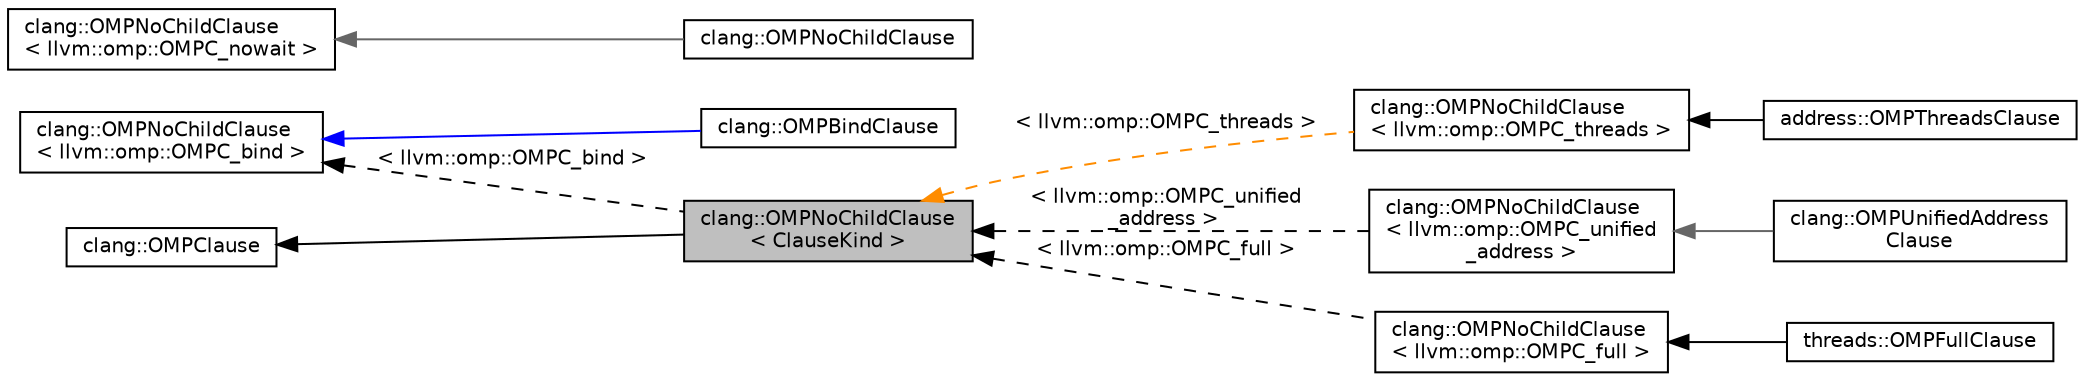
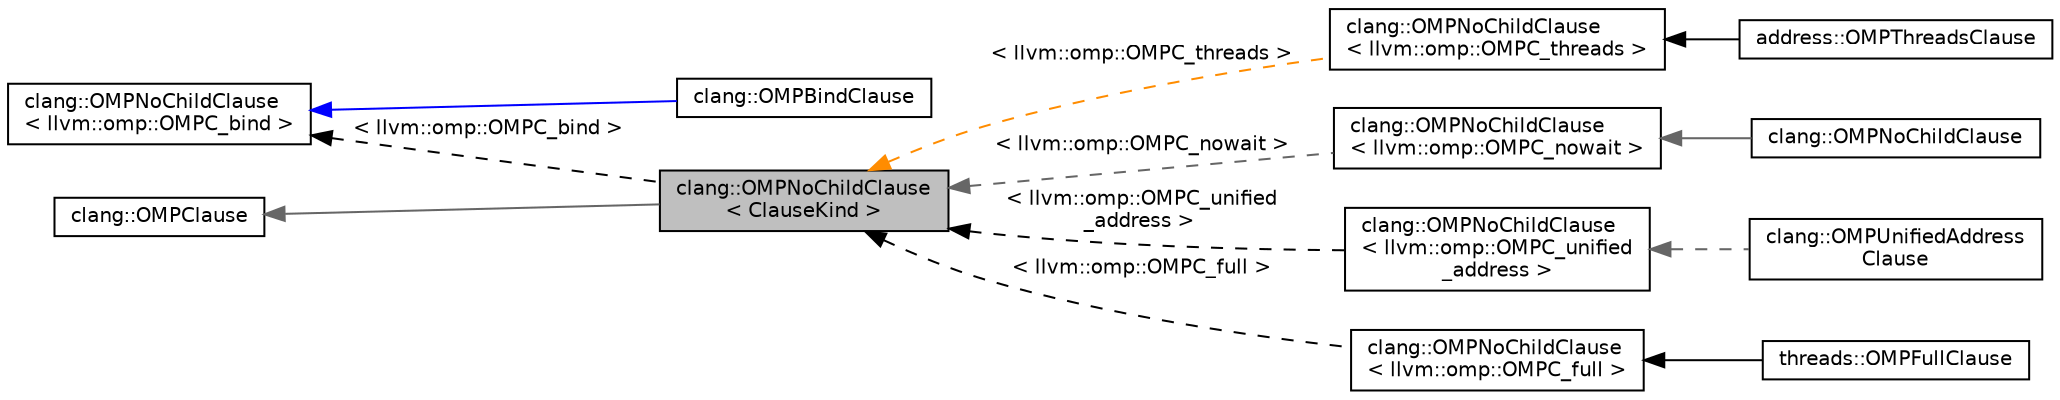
edge "clang::OMPNoChildClause < llvm::omp::OMPC_nowait >" -> "clang::OMPNoChildClause < ClauseKind >": added, label "< llvm::omp::OMPC_nowait >"
edge "clang::OMPUnifiedAddress Clause" -> "clang::OMPNoChildClause < llvm::omp::OMPC_unified _address >": style solid -> dashed
edge "clang::OMPNoChildClause < ClauseKind >" -> "clang::OMPClause": color black -> gray40
